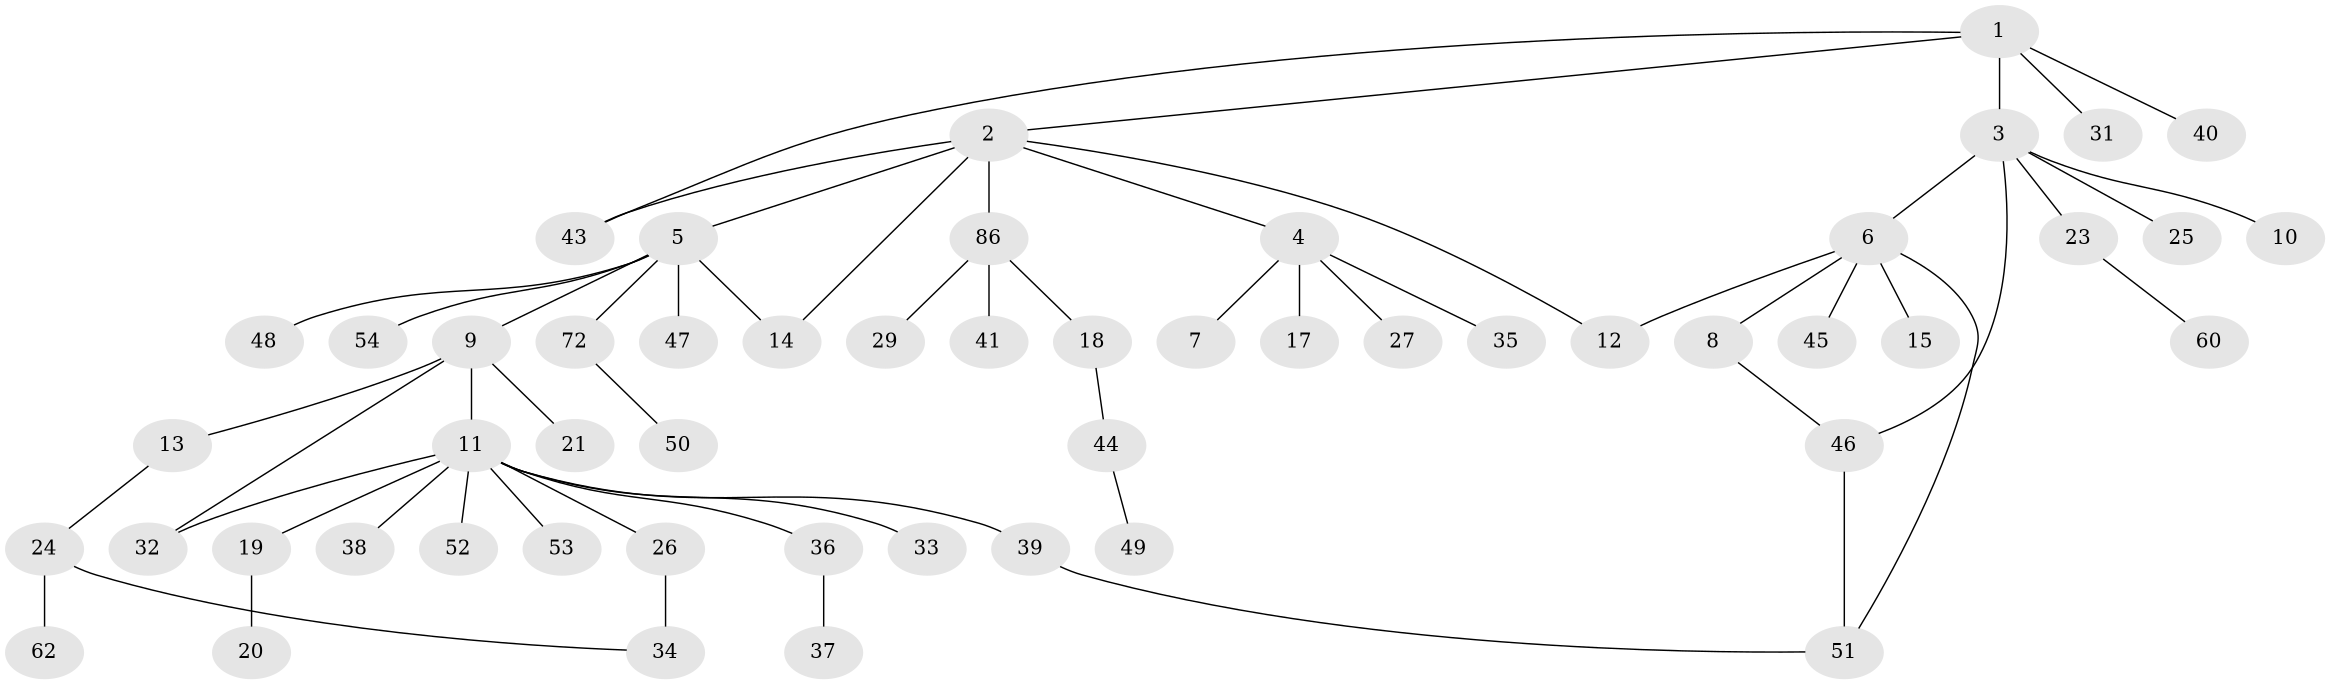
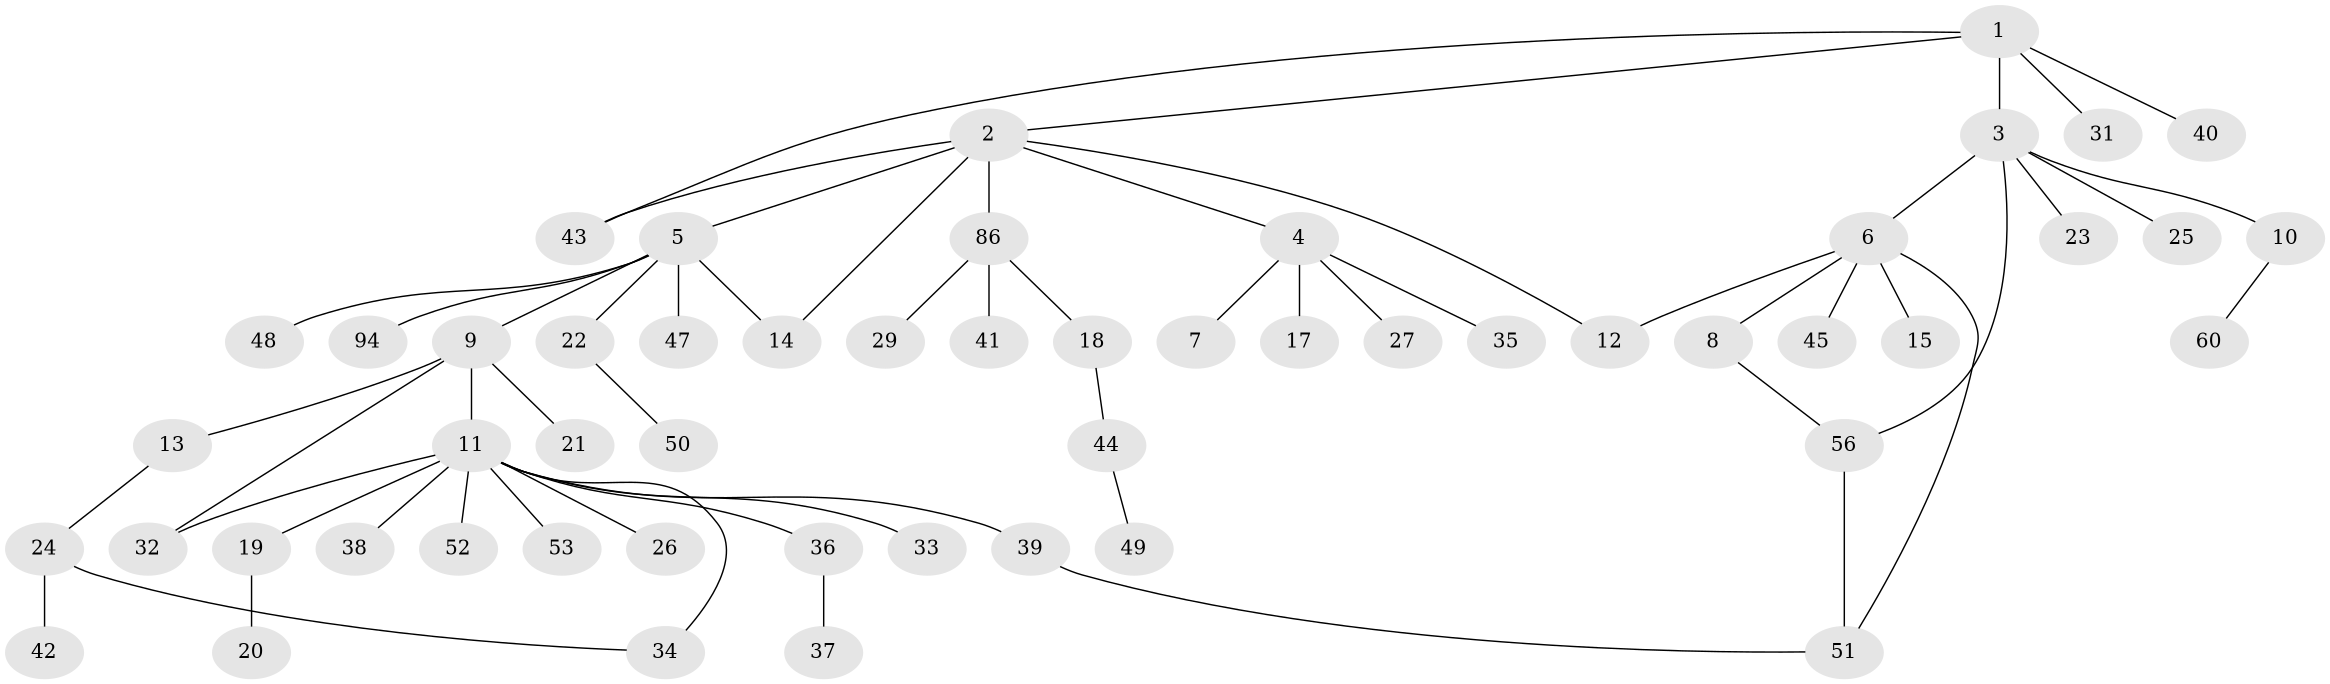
edge "23" -- "60": now "10" -- "60"
node "54": label "54" -> "94"
node "72": label "72" -> "22"
node "46": label "46" -> "56"
edge "26" -- "34": now "11" -- "34"
node "62": label "62" -> "42"
